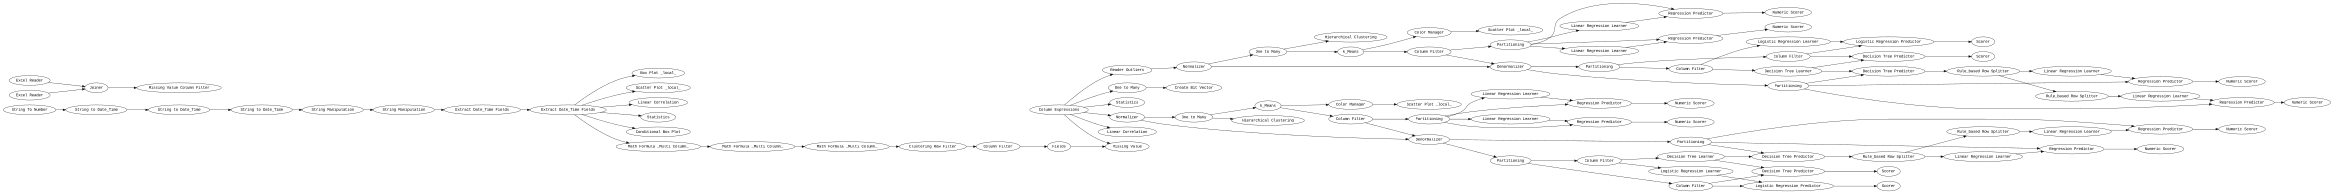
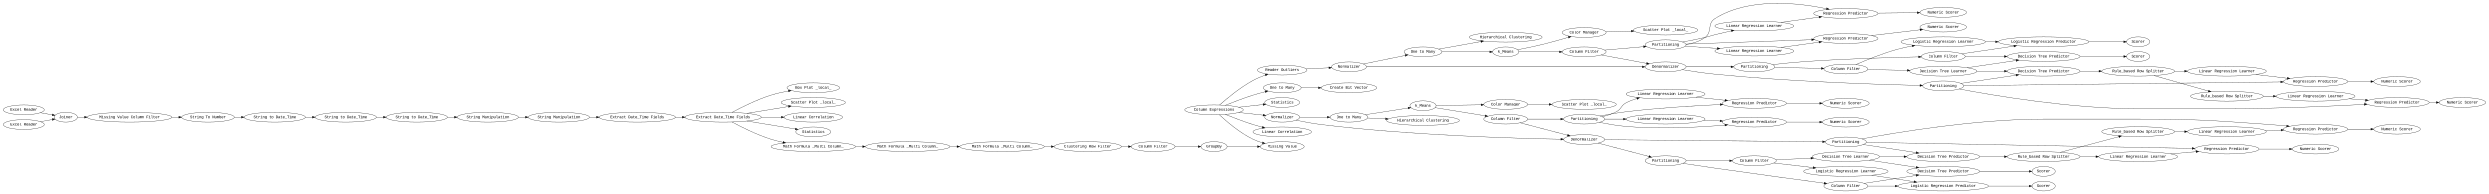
edge "Missing Value Column Filter" -> "String To Number": added
node "Conditional Box Plot": removed
node "Fields": label "Fields" -> "GroupBy"
